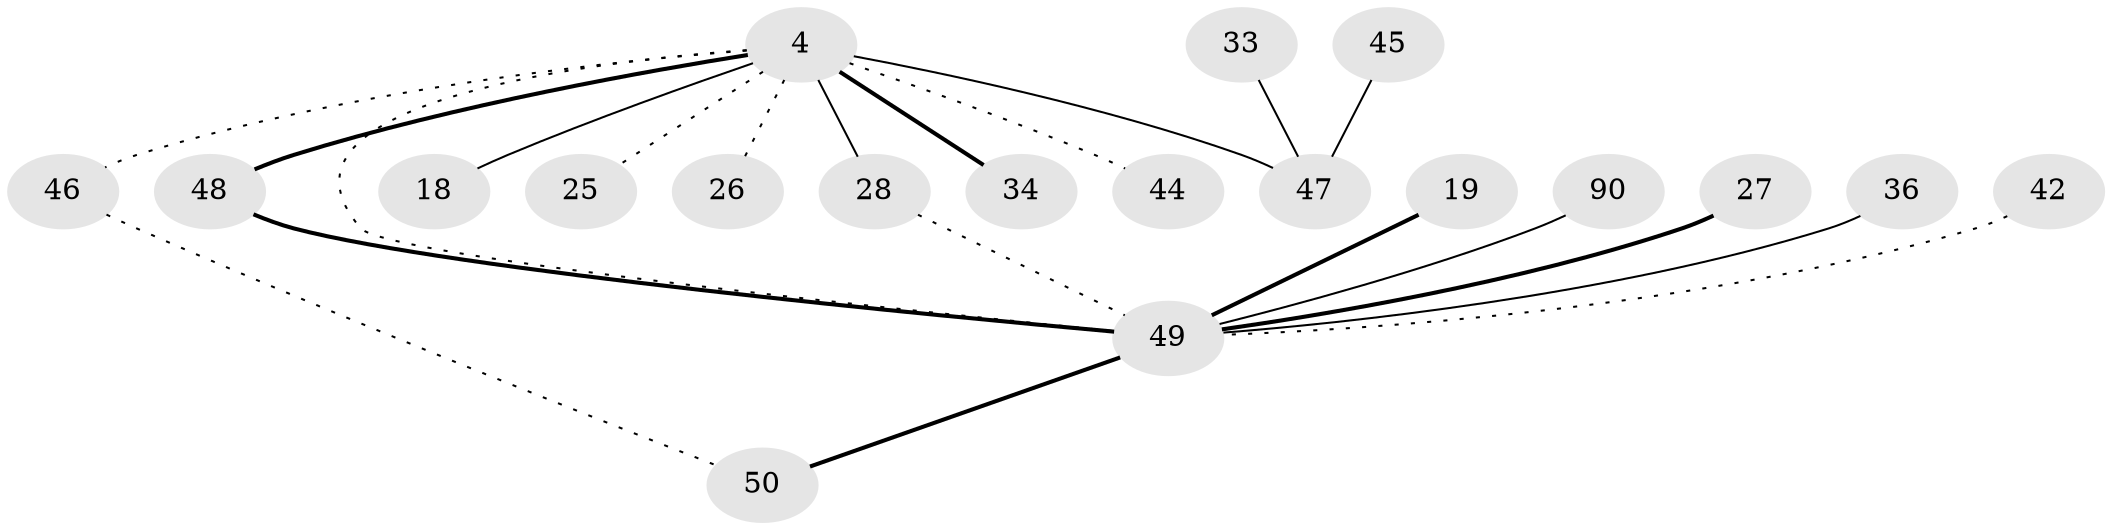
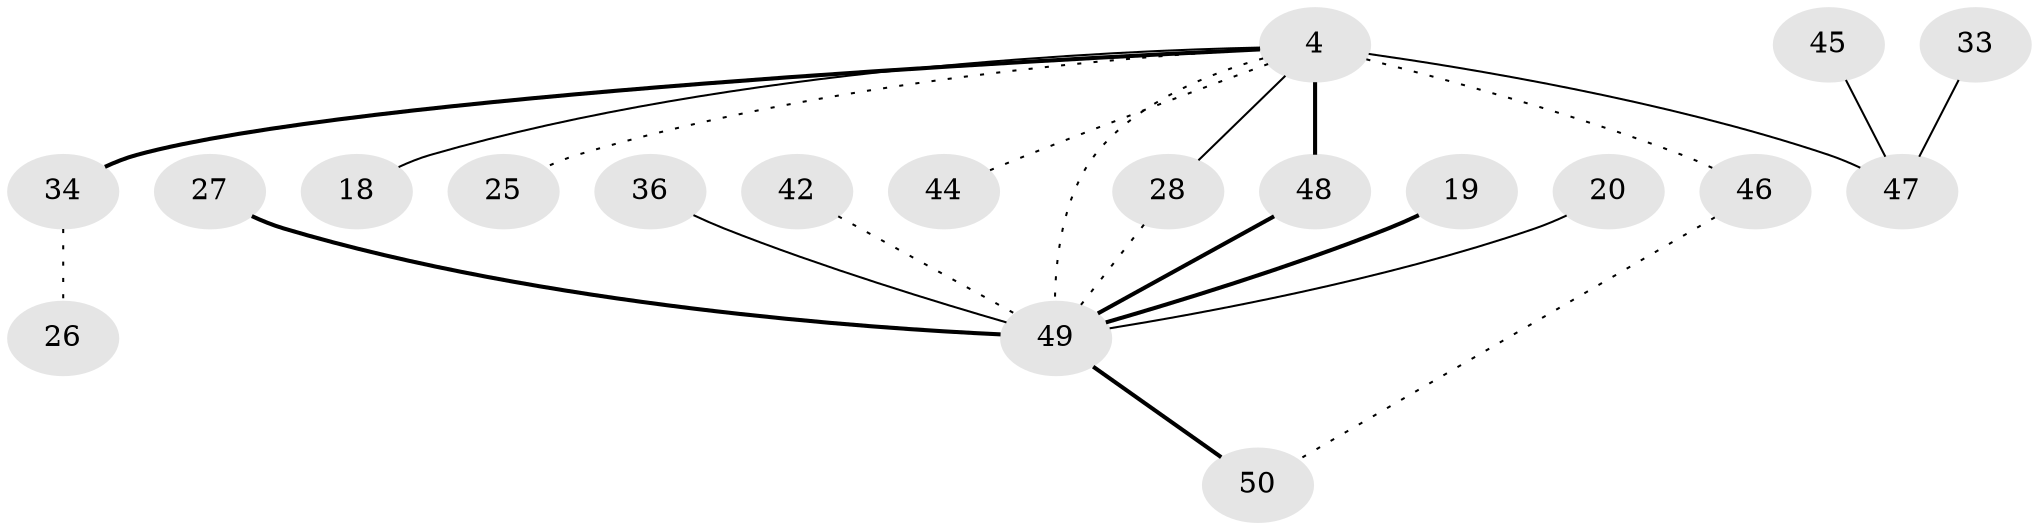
edge "4" -- "26": now "34" -- "26"
node "90": label "90" -> "20"
